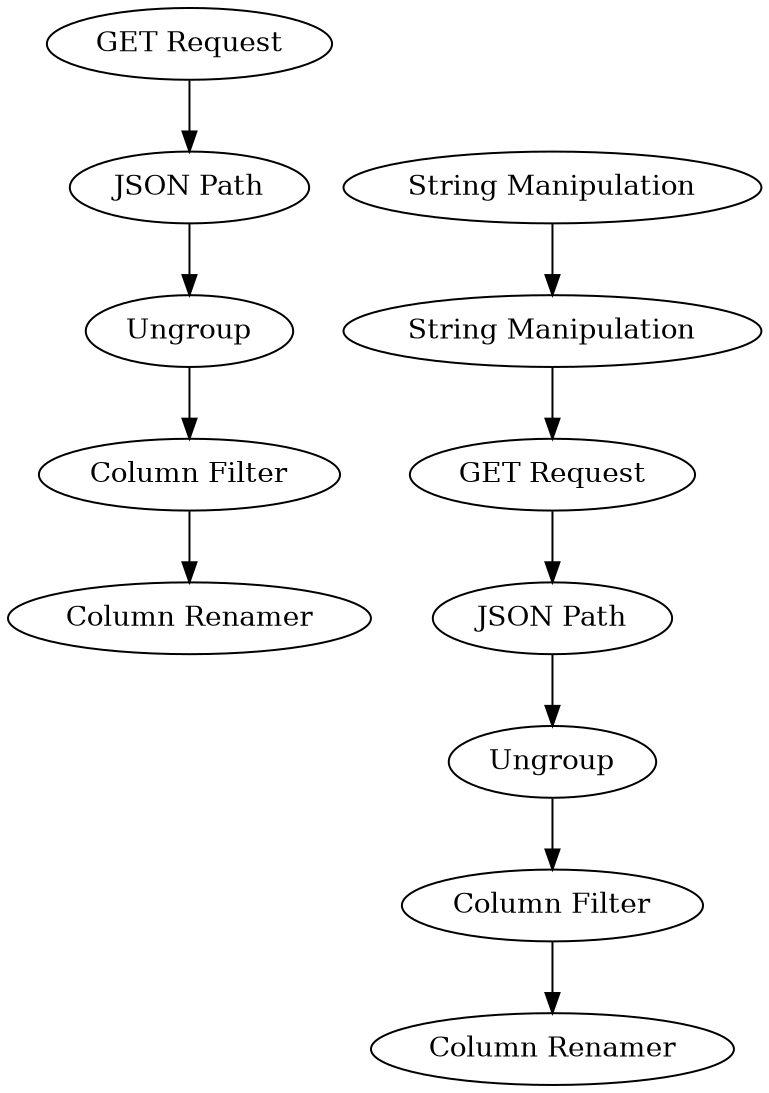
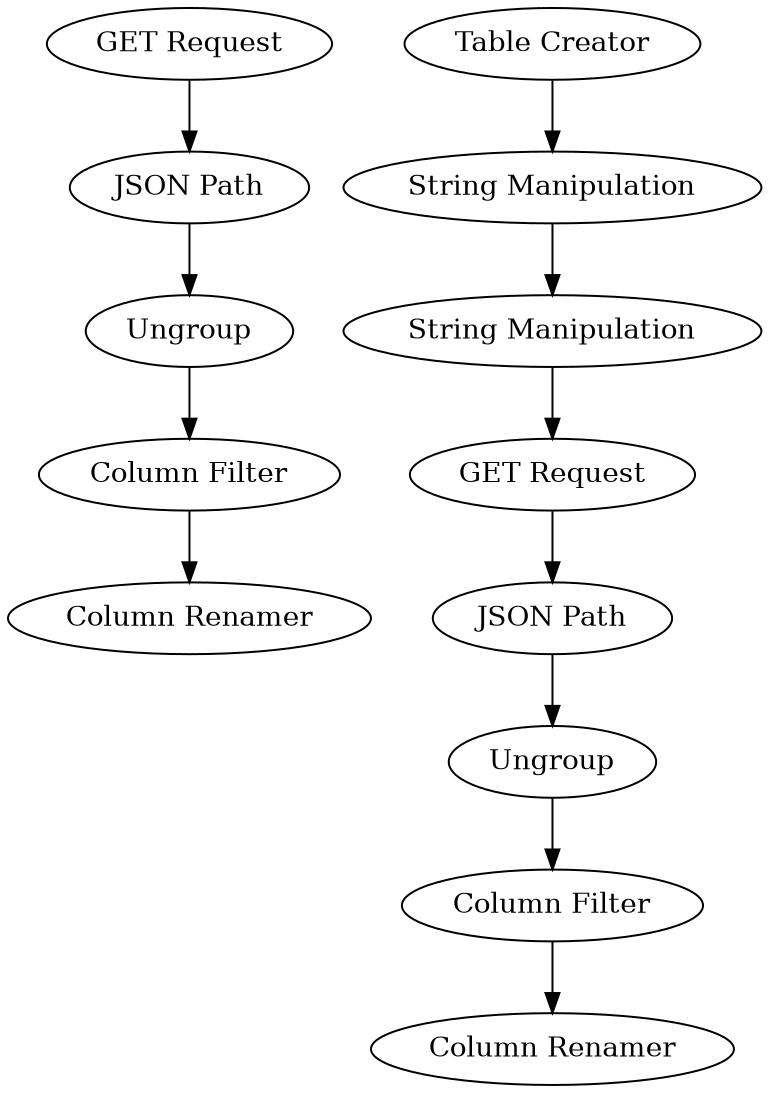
node "Table Creator": added
